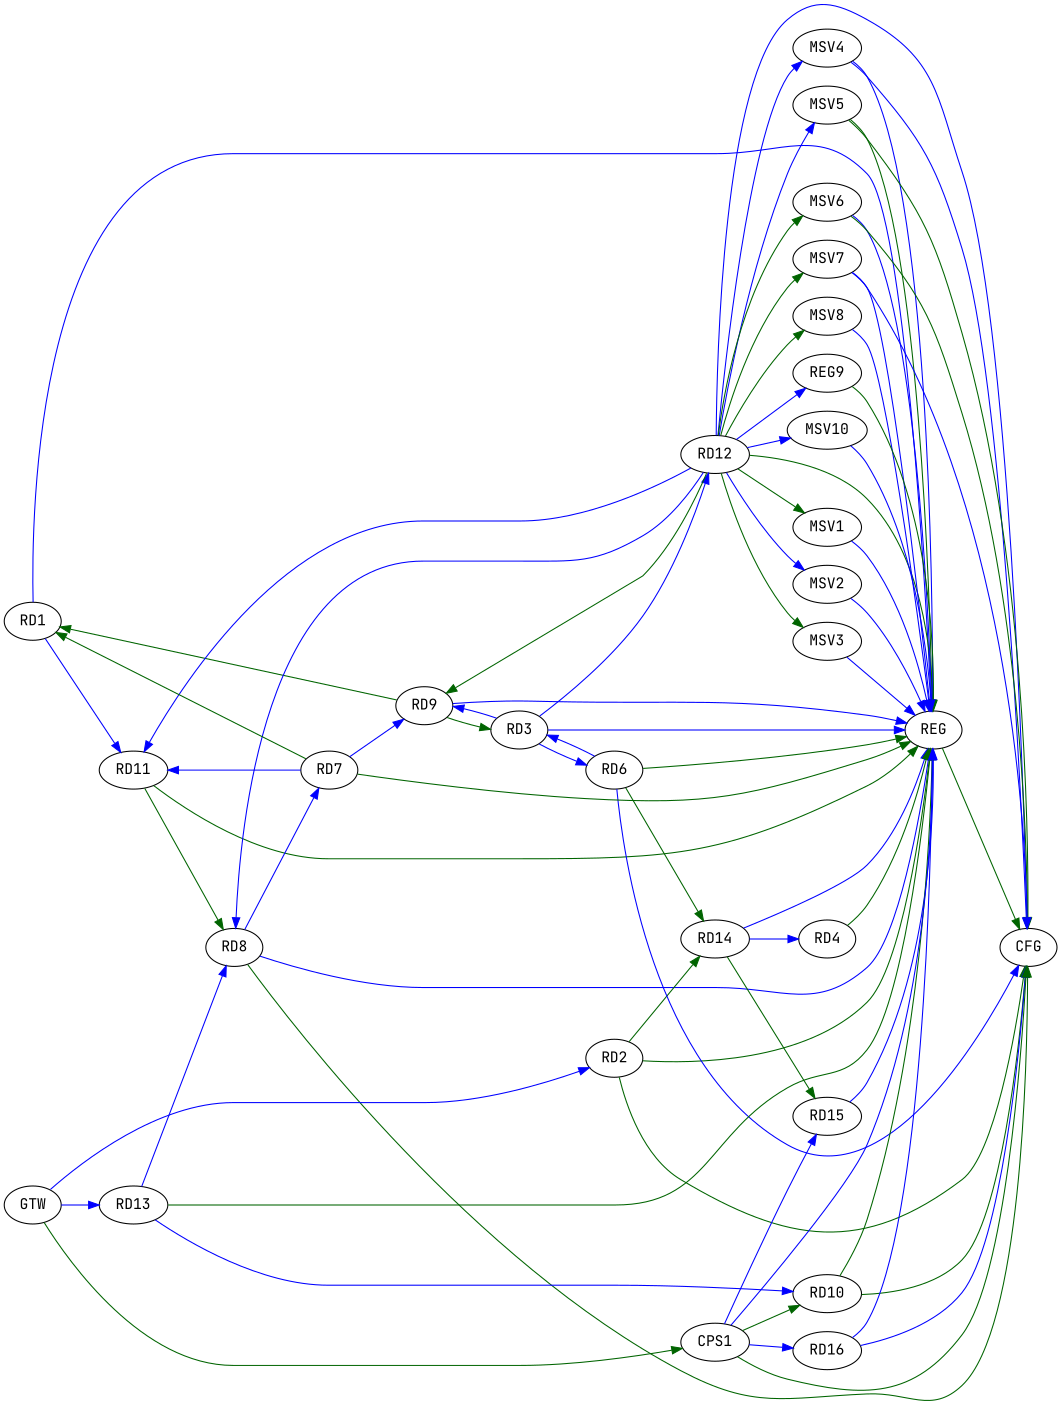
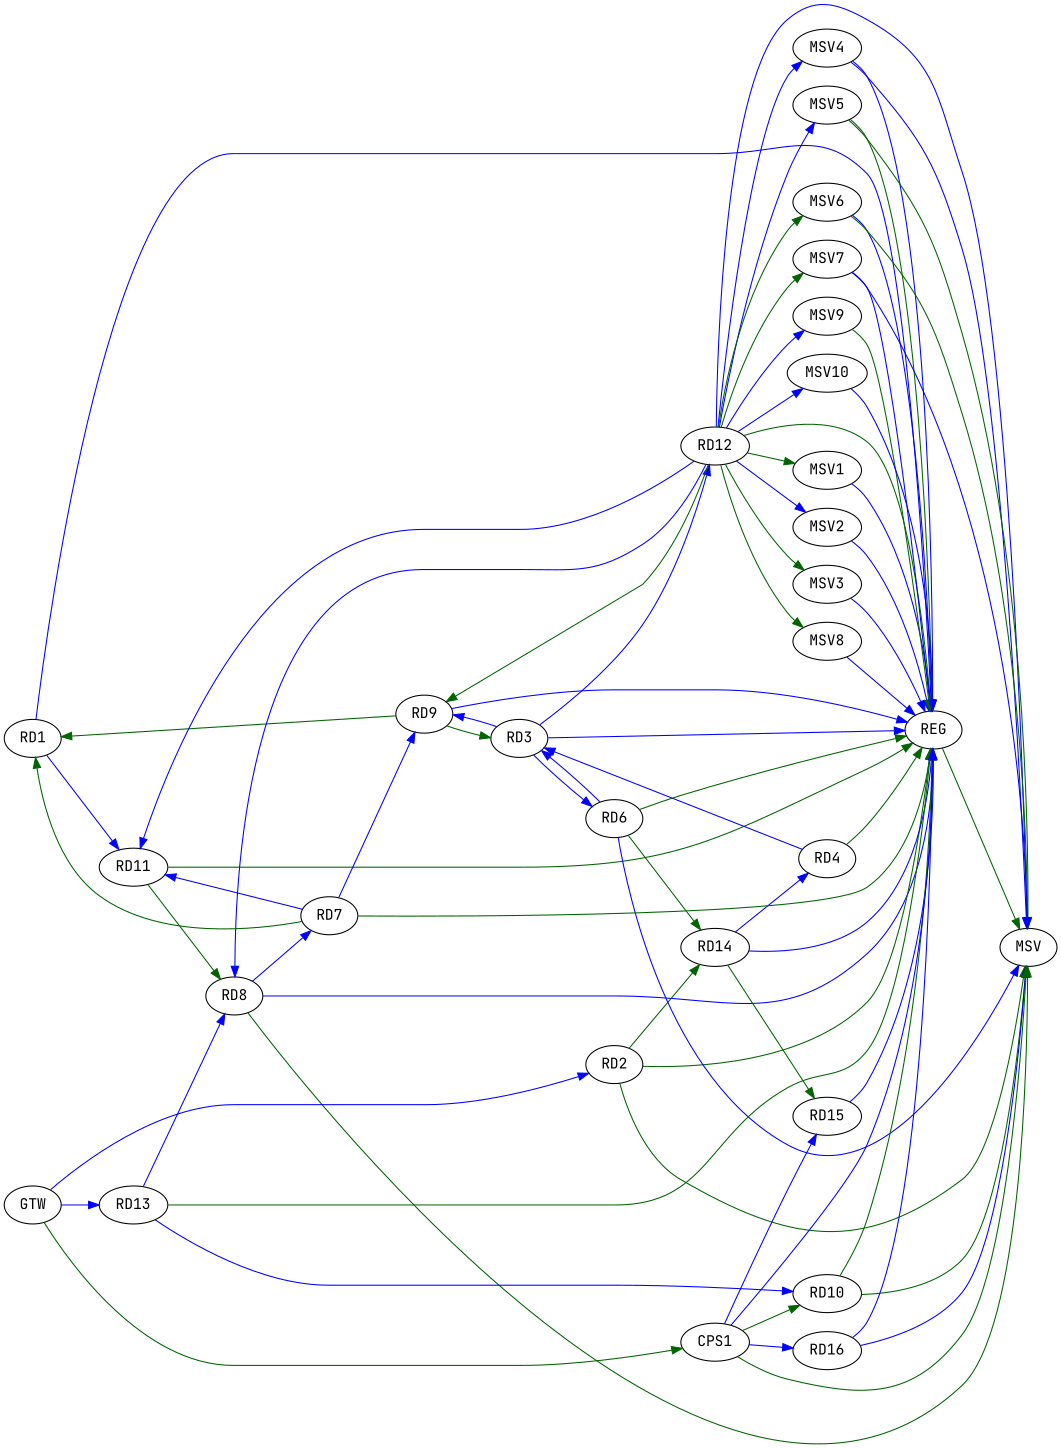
node "REG9": label "REG9" -> "MSV9"
edge "RD4" -> "RD3": added
node "CFG": label "CFG" -> "MSV"
